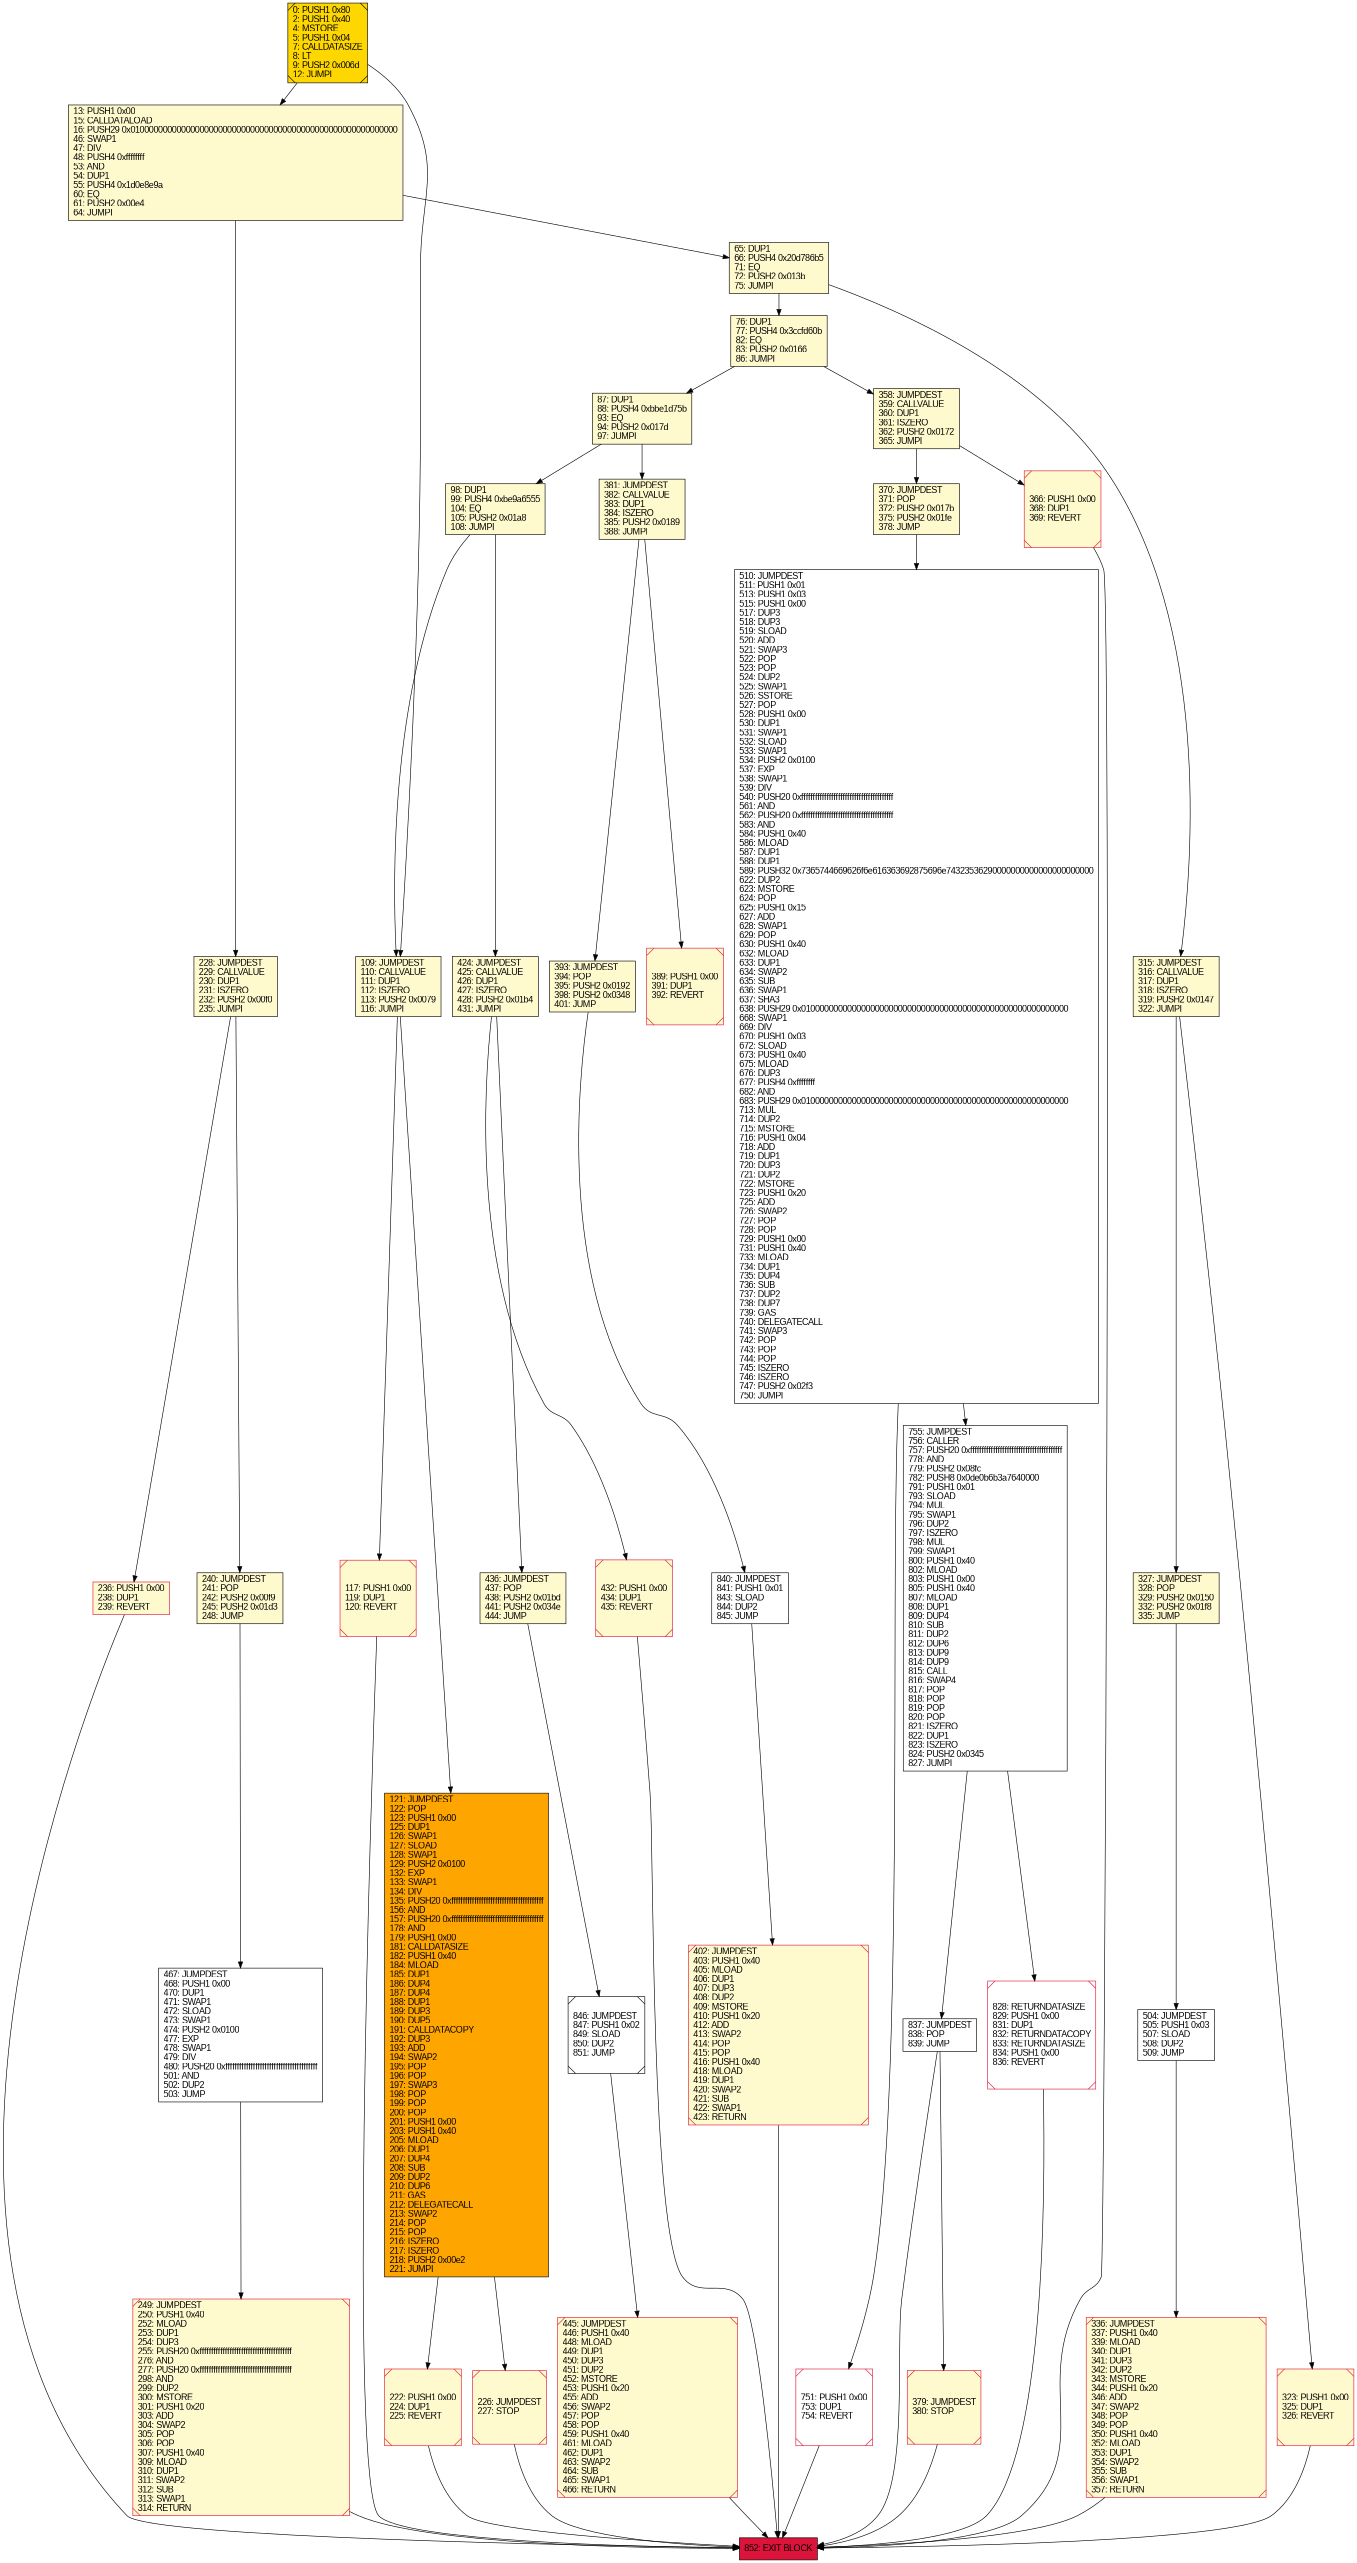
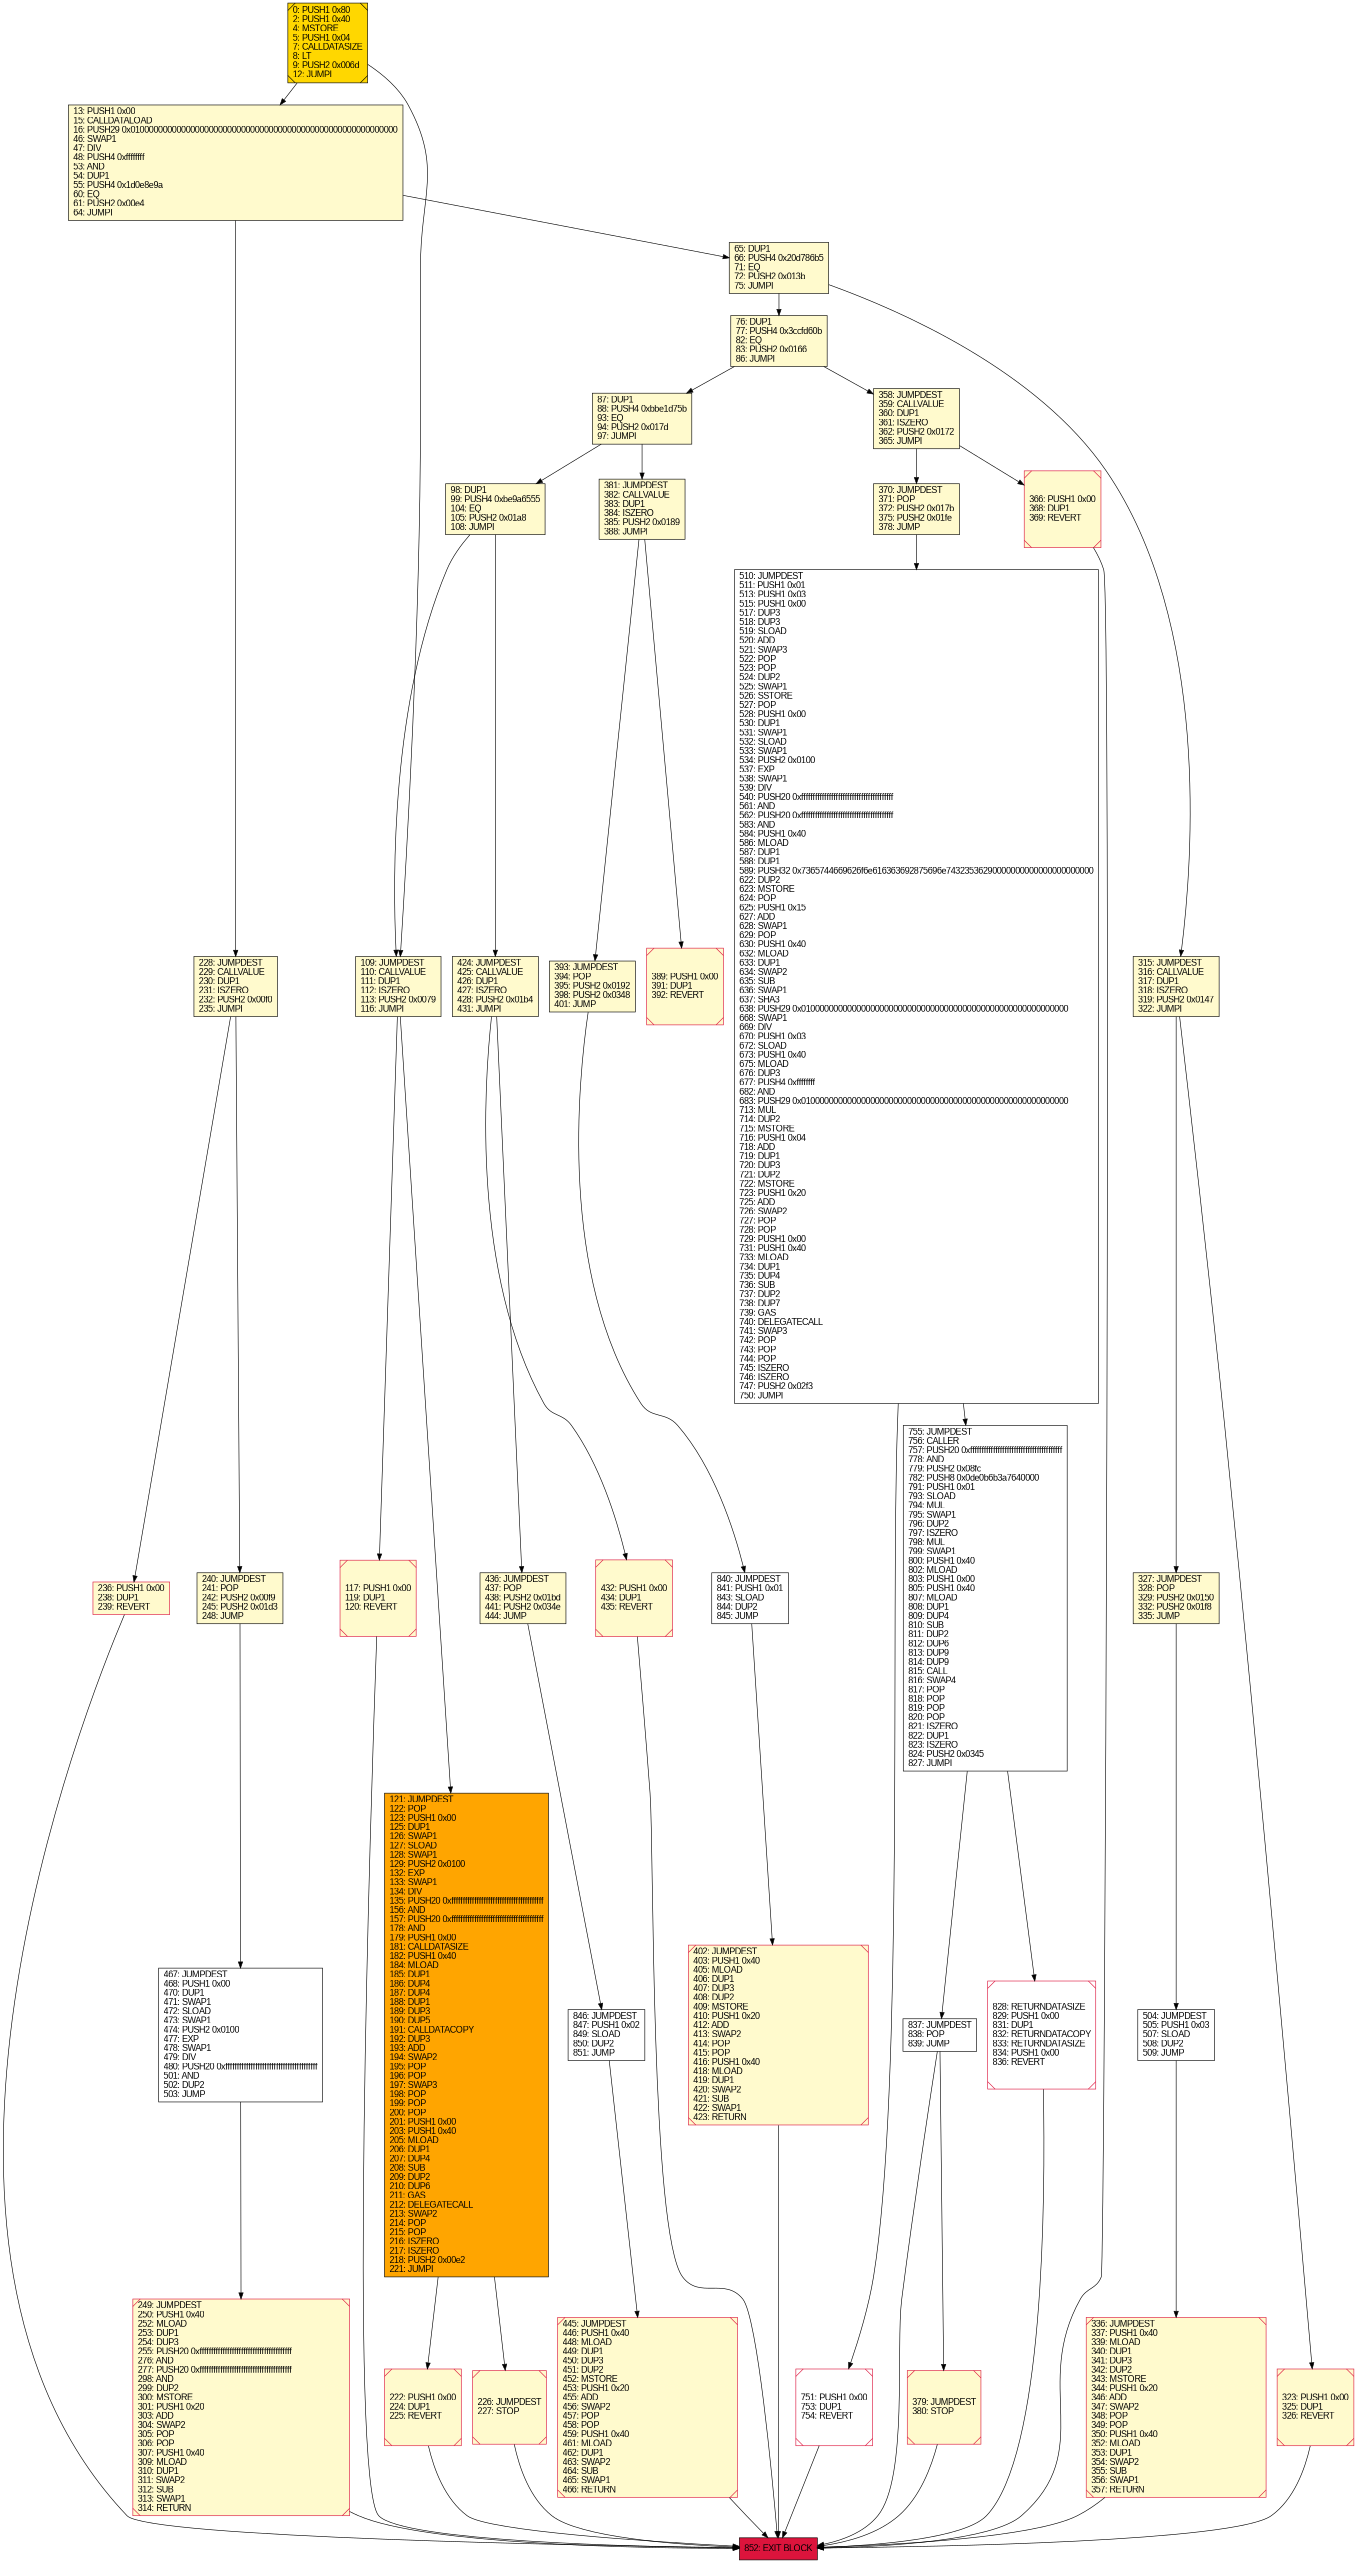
node "846: JUMPDEST 847: PUSH1 0x02 849: SLOAD 850: DUP2 851: JUMP": shape Msquare -> box
